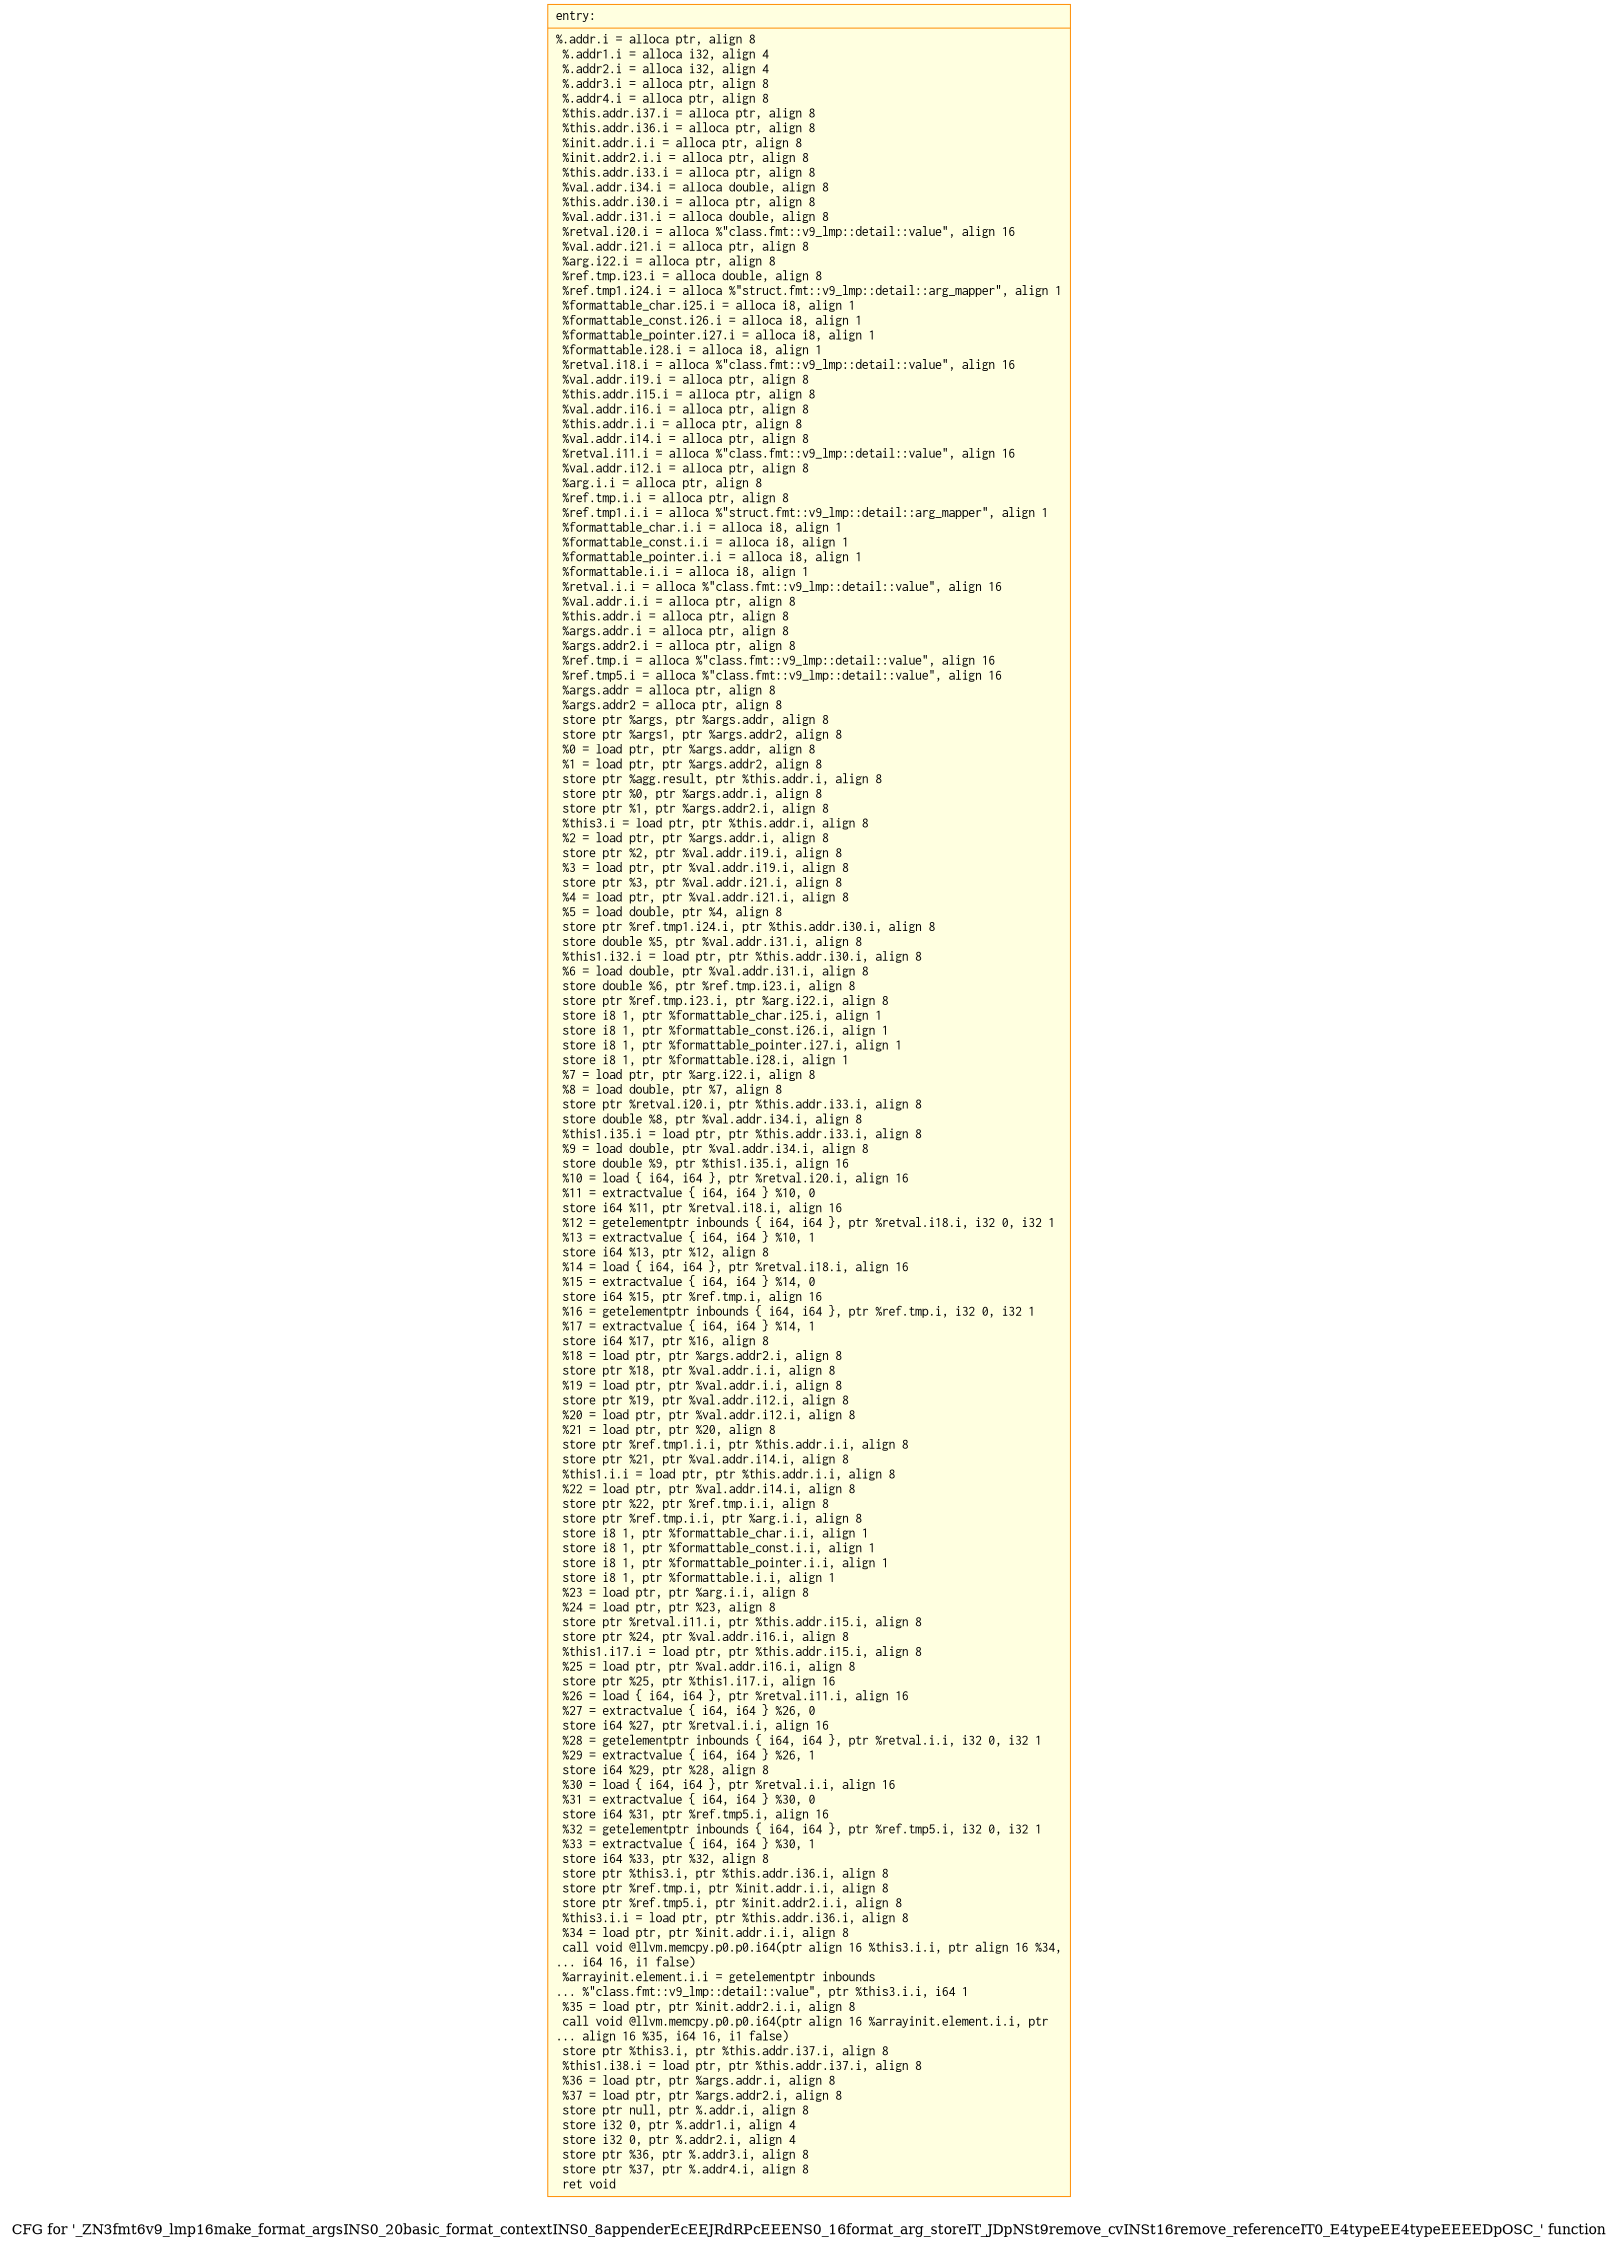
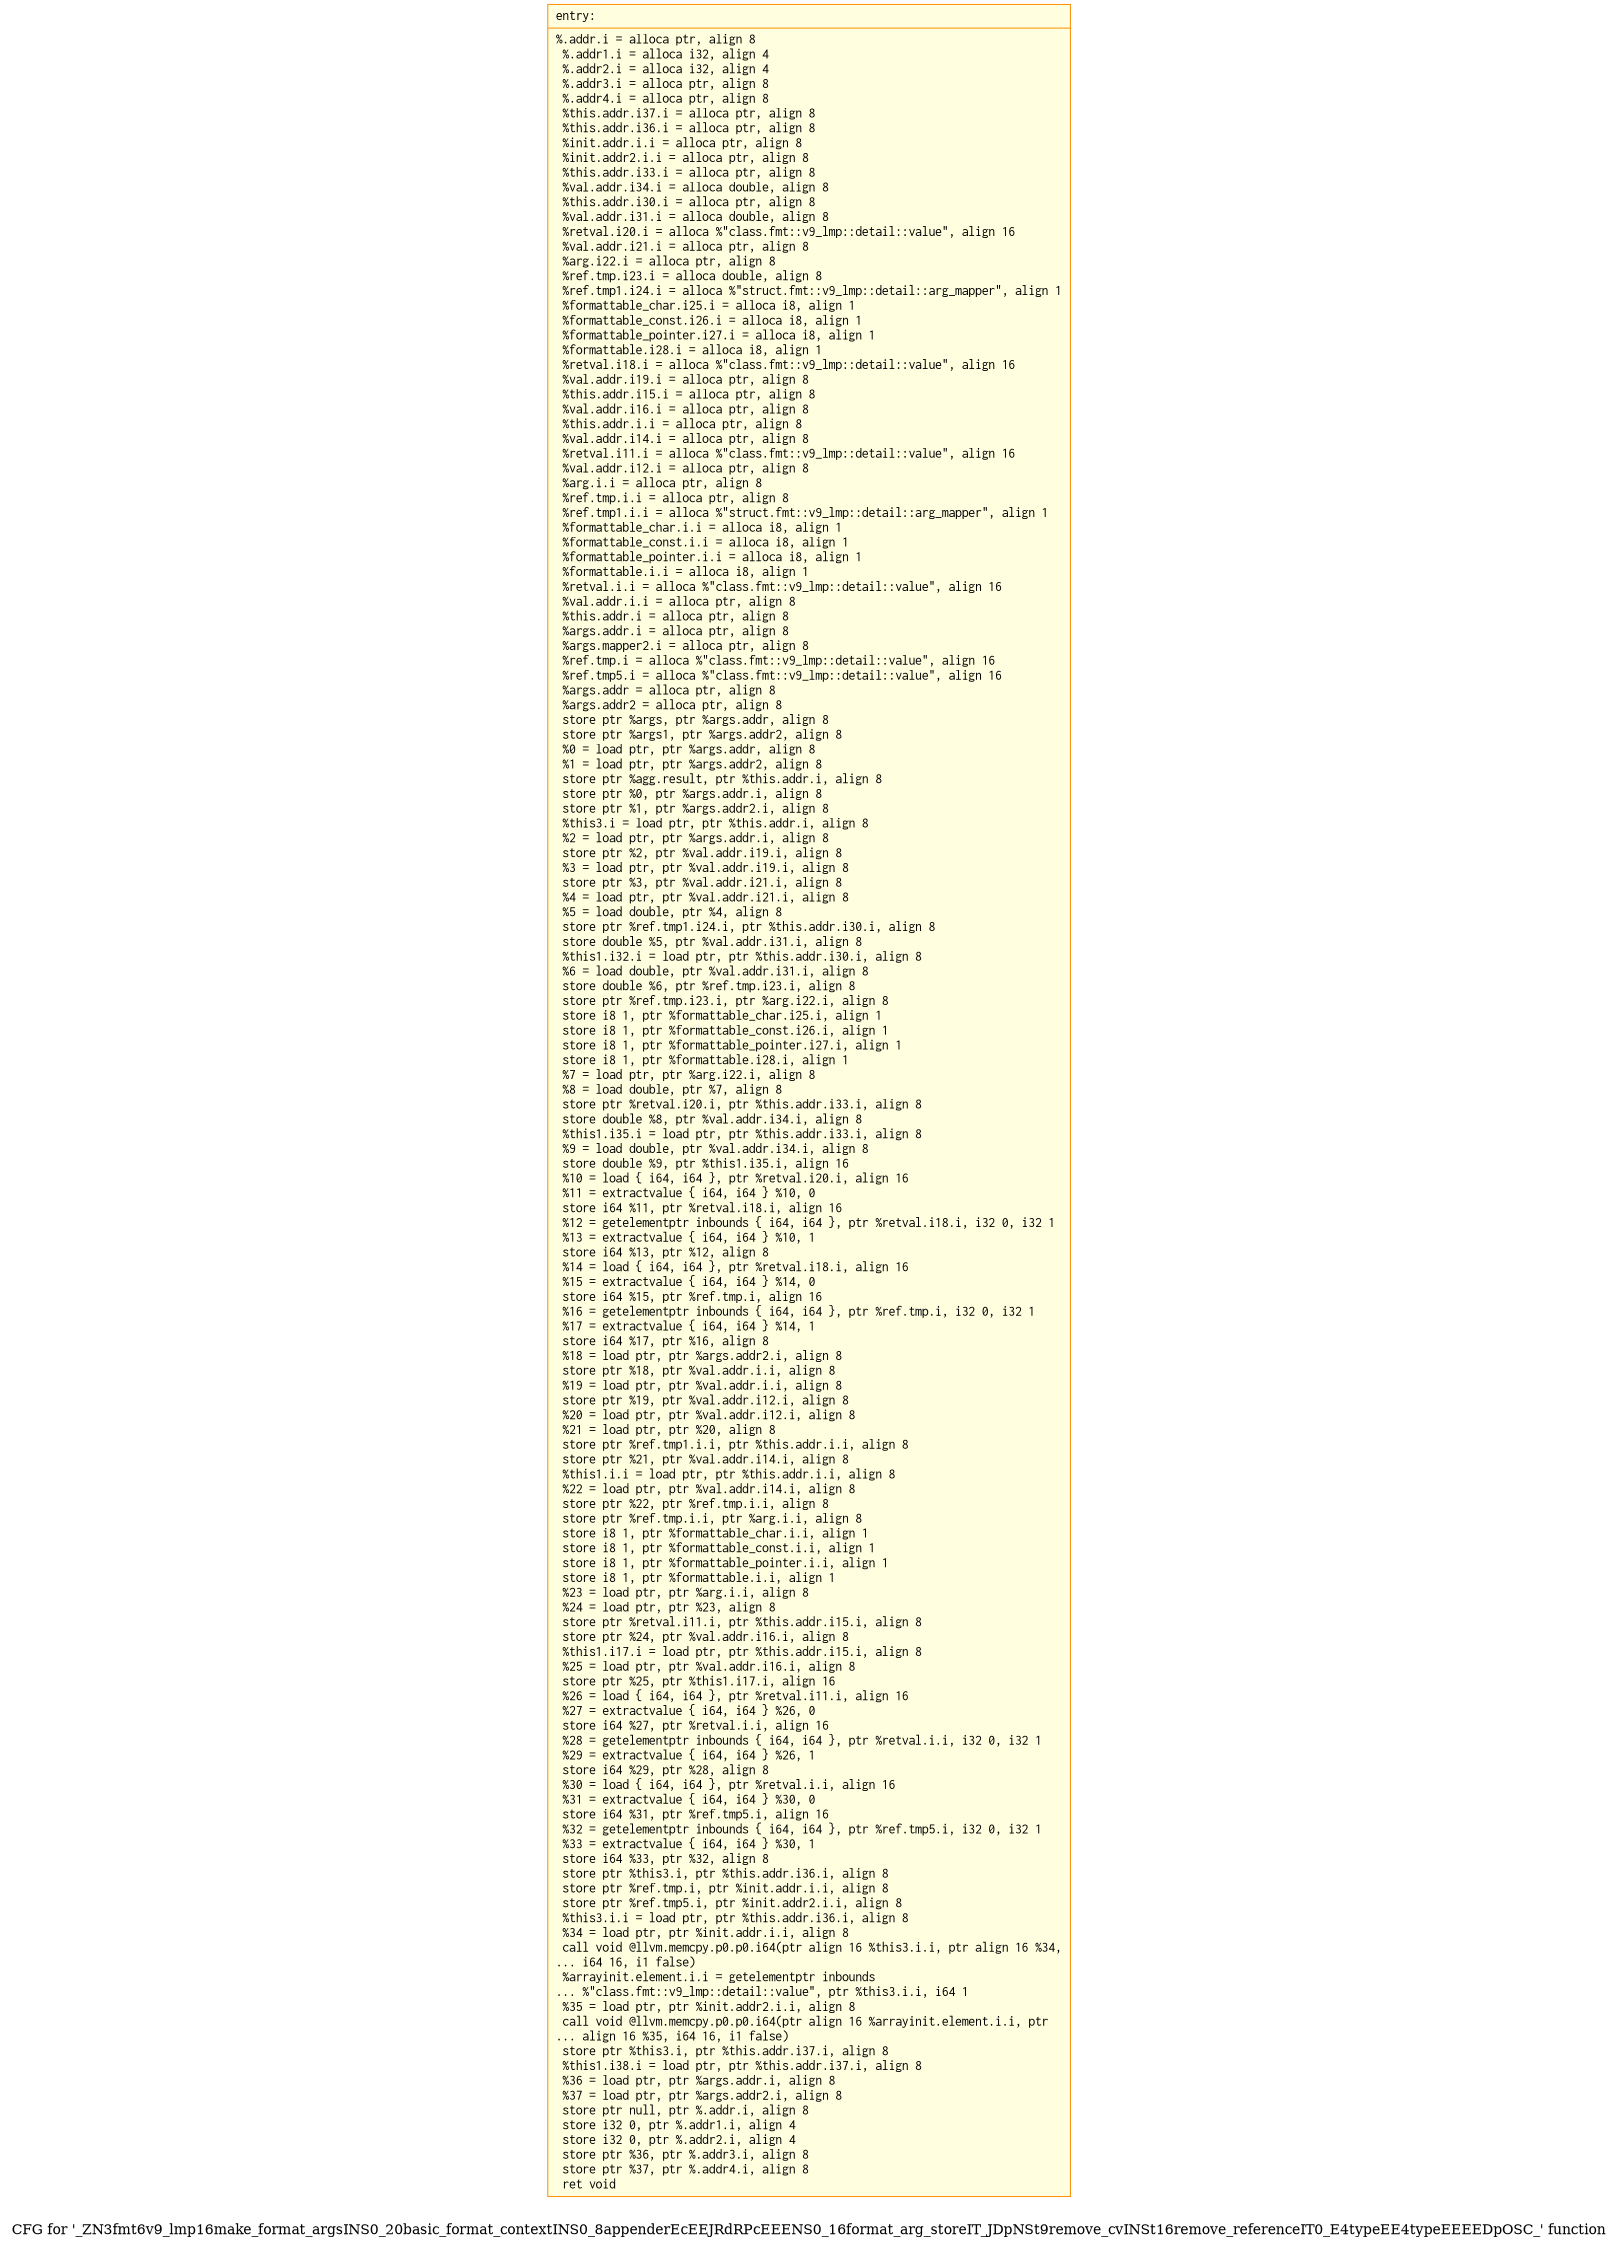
node "entry:": text "%args.addr2.i = alloca ptr, align 8" -> "%args.mapper2.i = alloca ptr, align 8"
